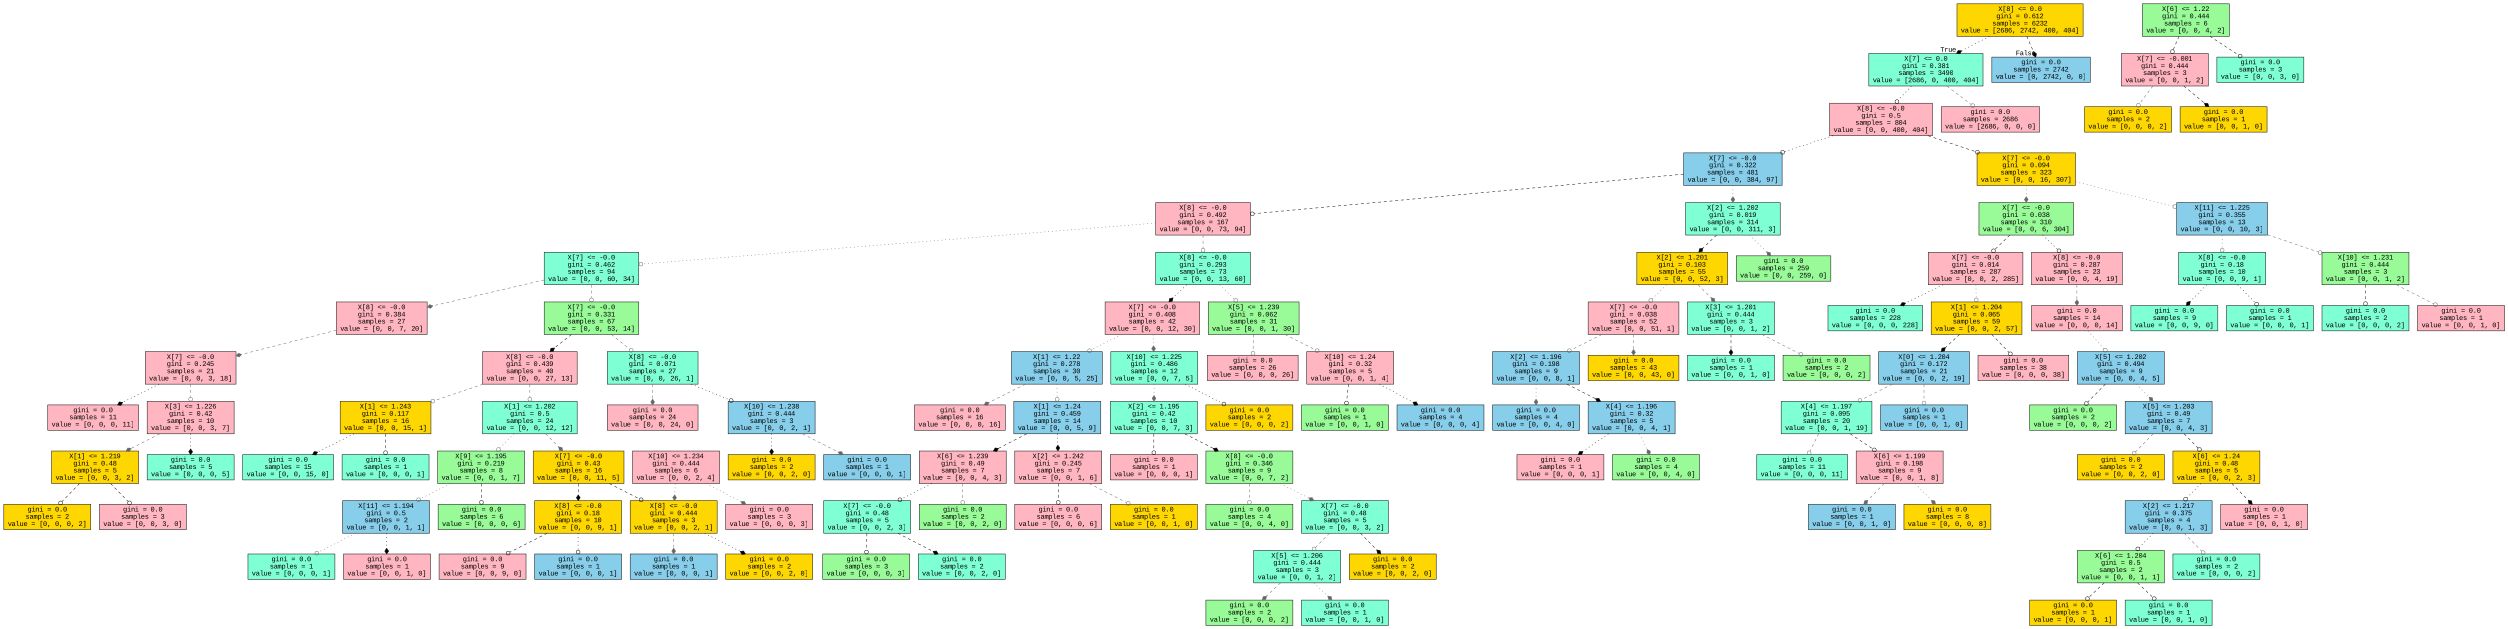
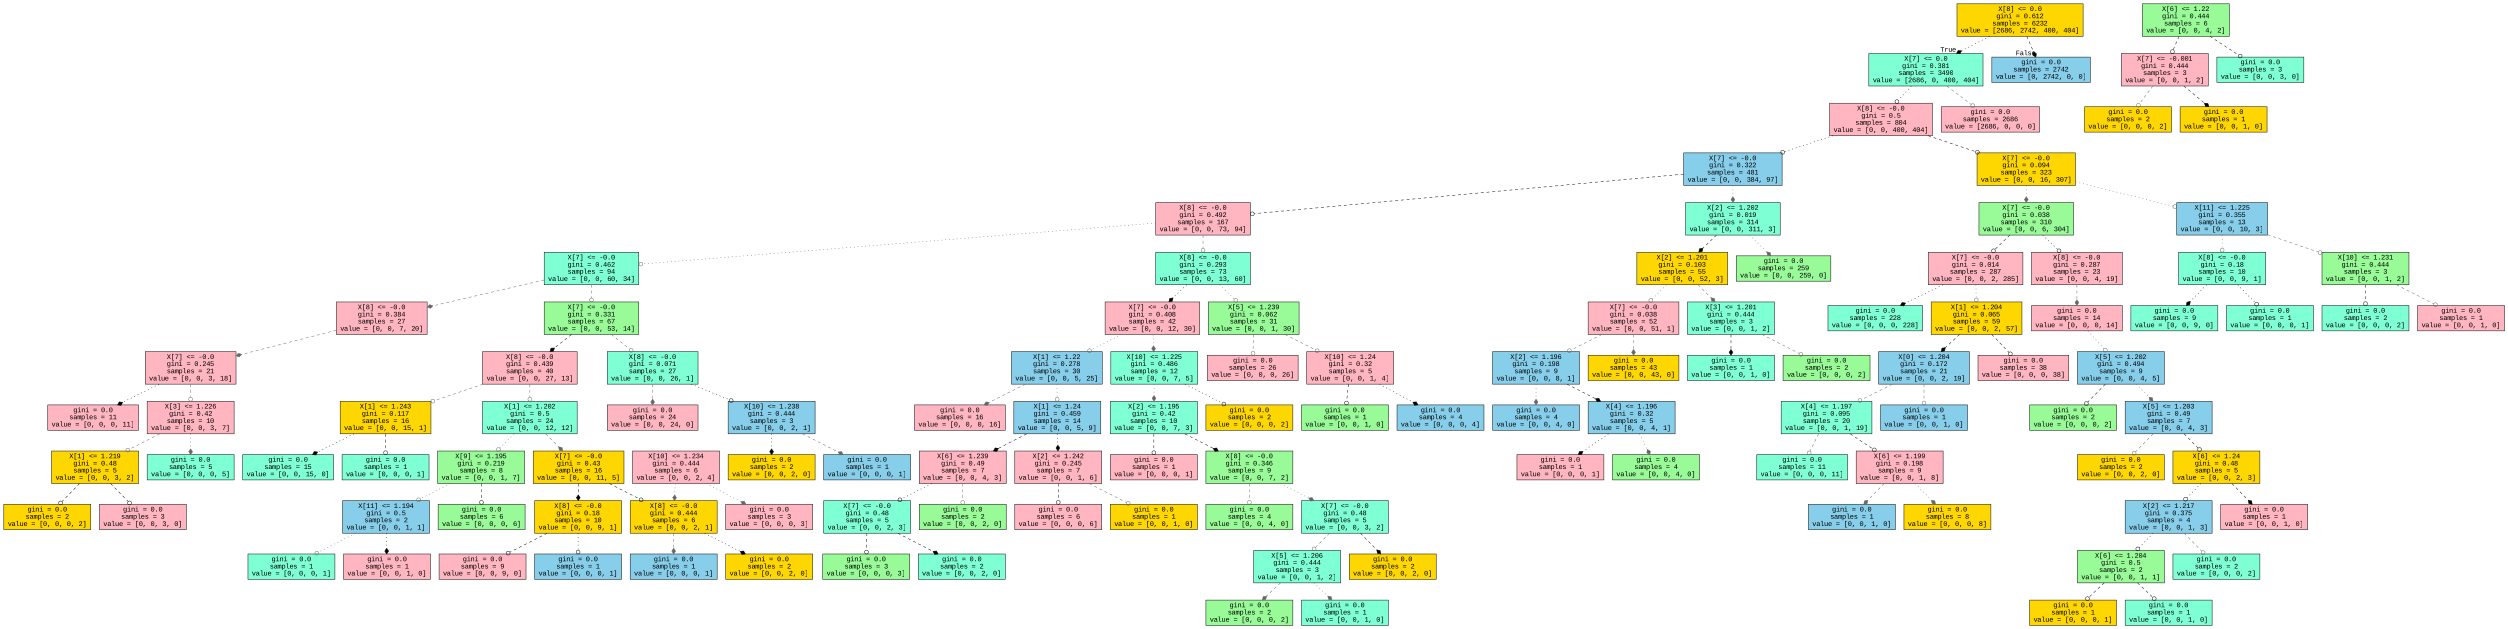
edge "X[3] <= 1.226 gini = 0.42 samples = 10 value = [0, 0, 3, 7]" -> "X[1] <= 1.219 gini = 0.48 samples = 5 value = [0, 0, 3, 2]": arrowhead diamond -> odot
edge "X[3] <= 1.226 gini = 0.42 samples = 10 value = [0, 0, 3, 7]" -> "gini = 0.0 samples = 5 value = [0, 0, 0, 5]": color black -> gray40
node "X[8] <= -0.0 gini = 0.444 samples = 3 value = [0, 0, 2, 1]": label "X[8] <= -0.0 gini = 0.444 samples = 3 value = [0, 0, 2, 1]" -> "X[8] <= -0.0 gini = 0.444 samples = 6 value = [0, 0, 2, 1]"
